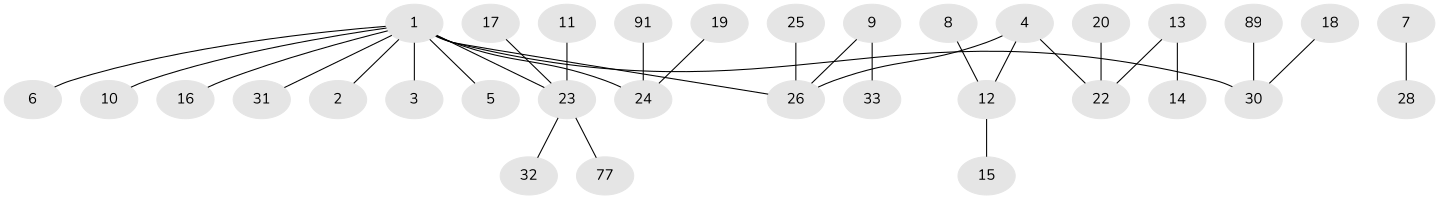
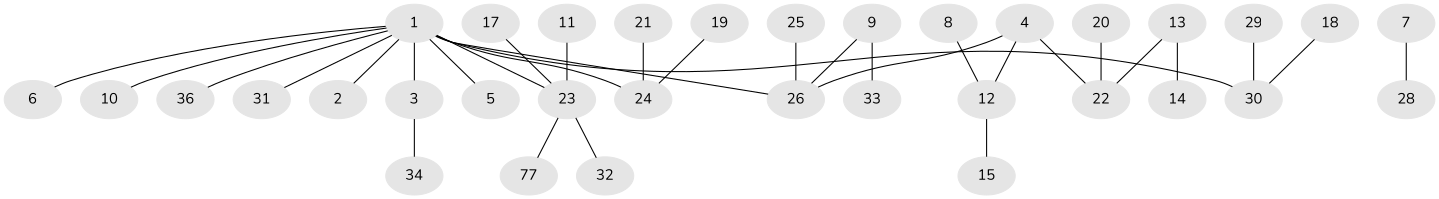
node "91": label "91" -> "21"
node "89": label "89" -> "29"
node "16": label "16" -> "36"
node "34": added
